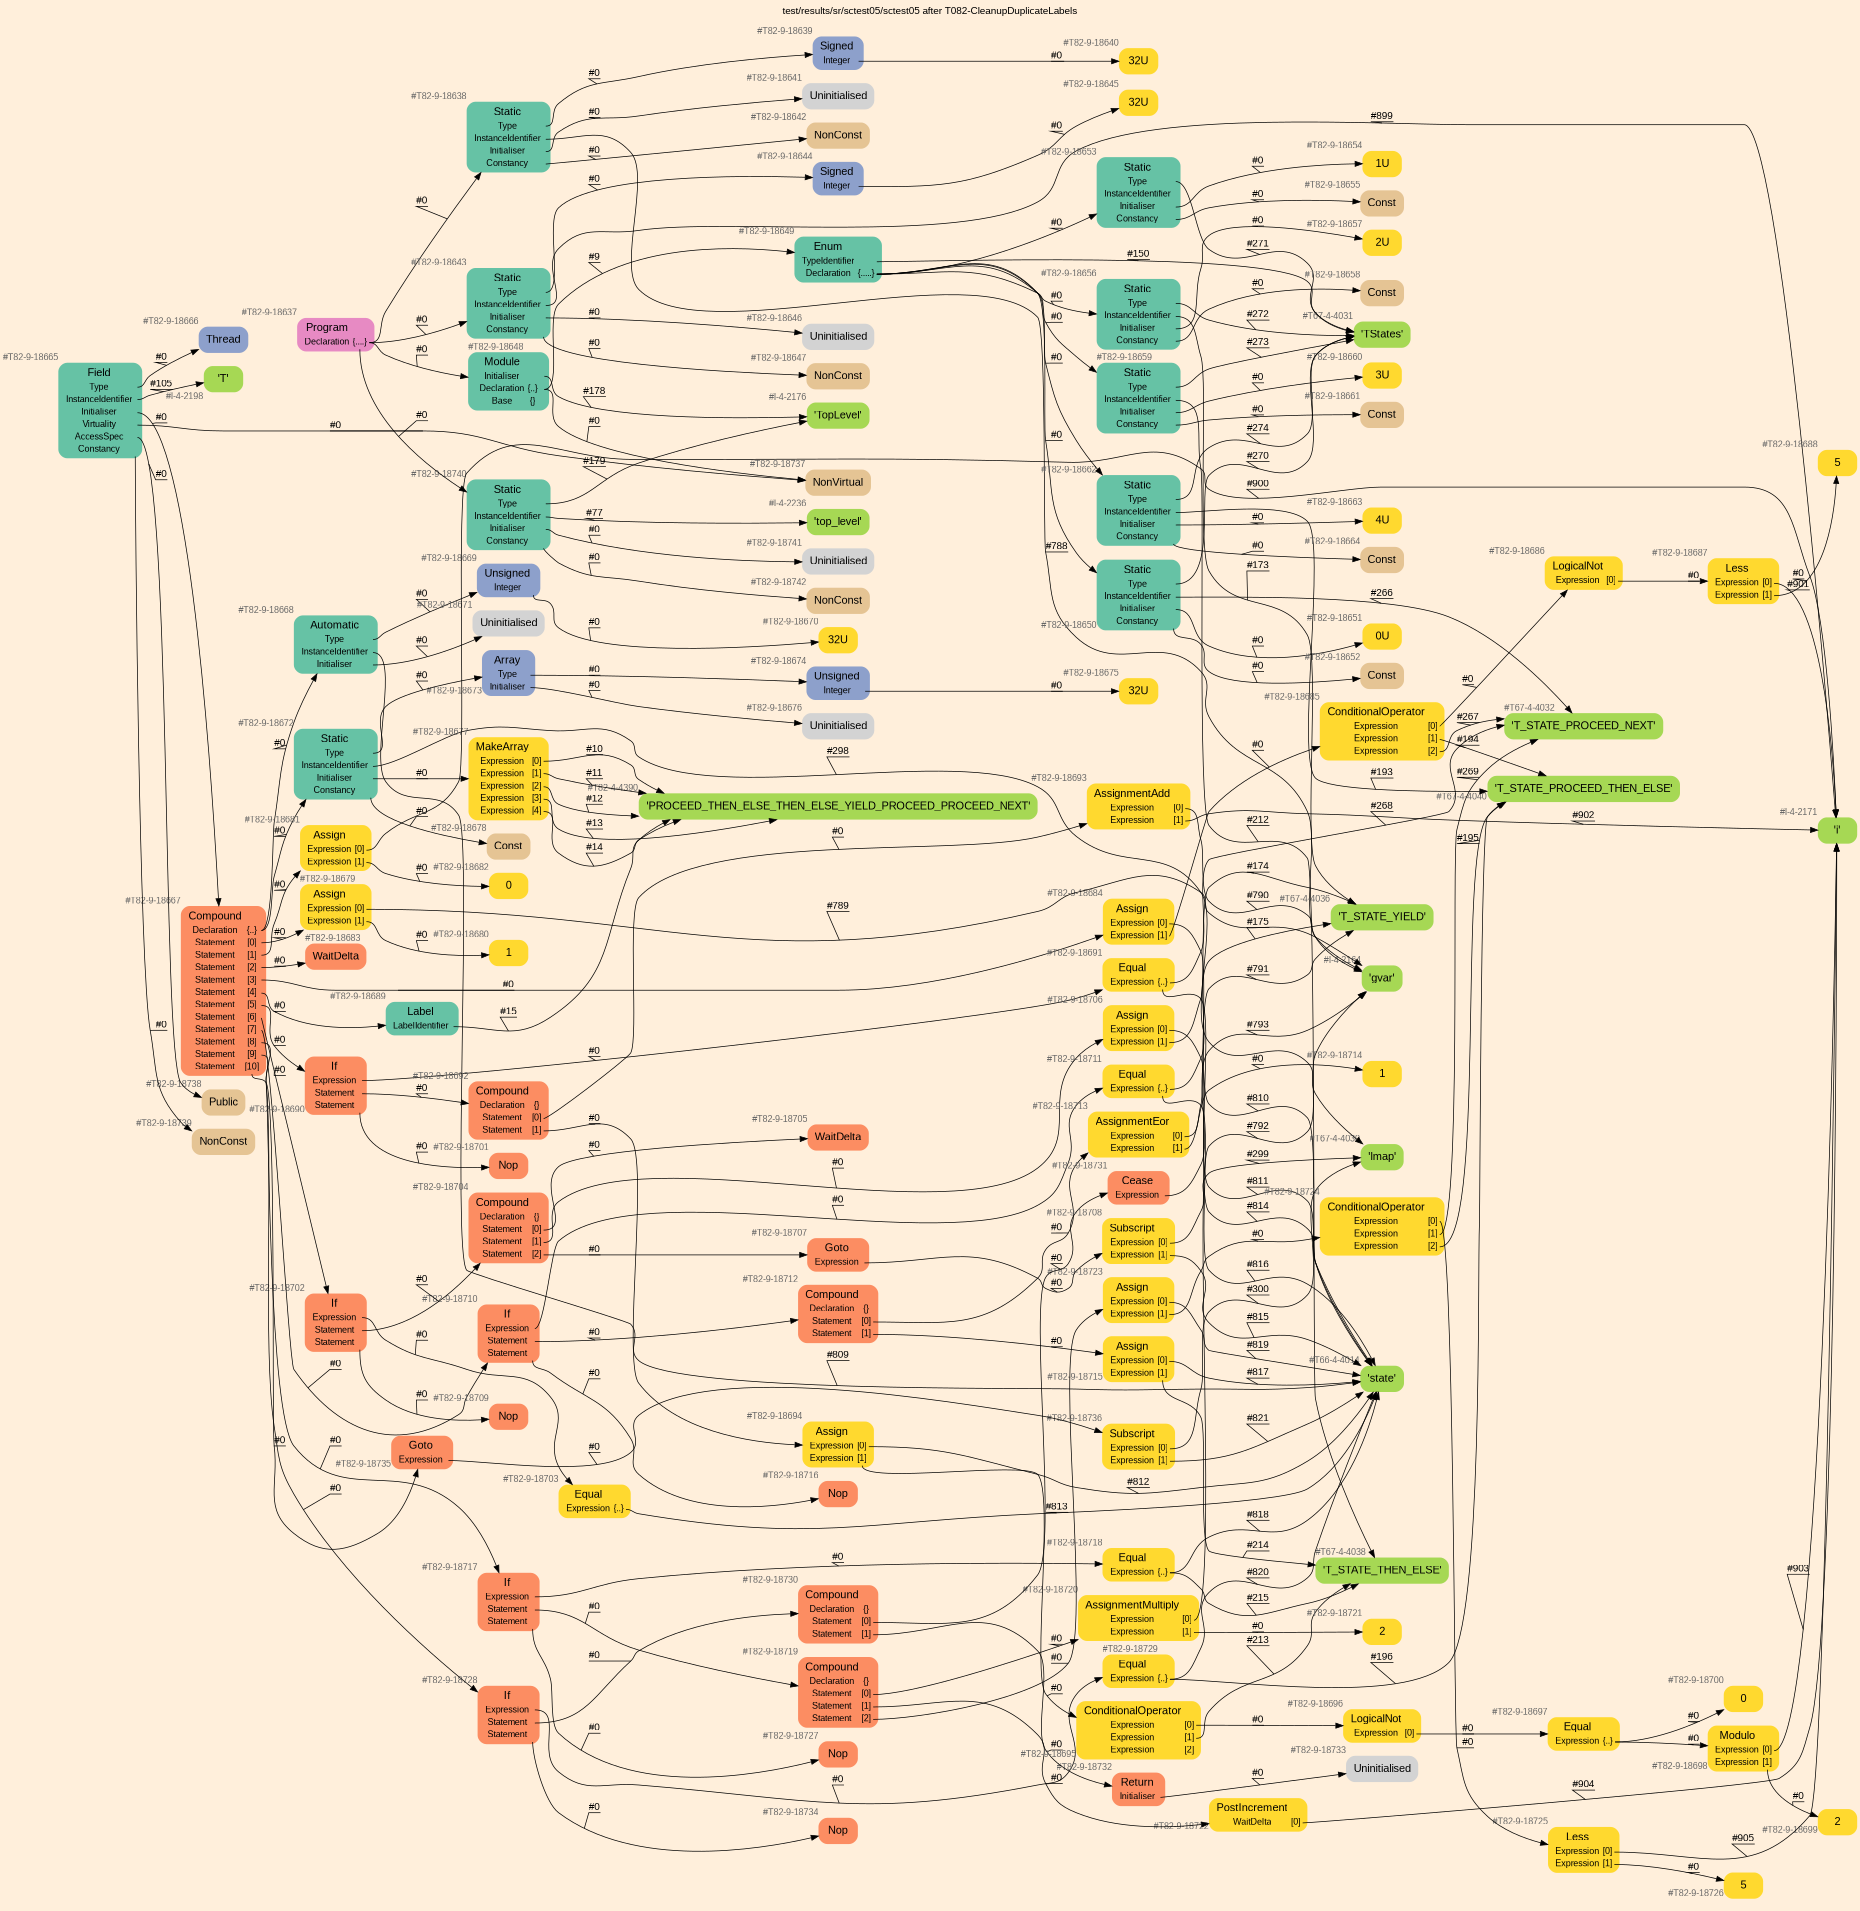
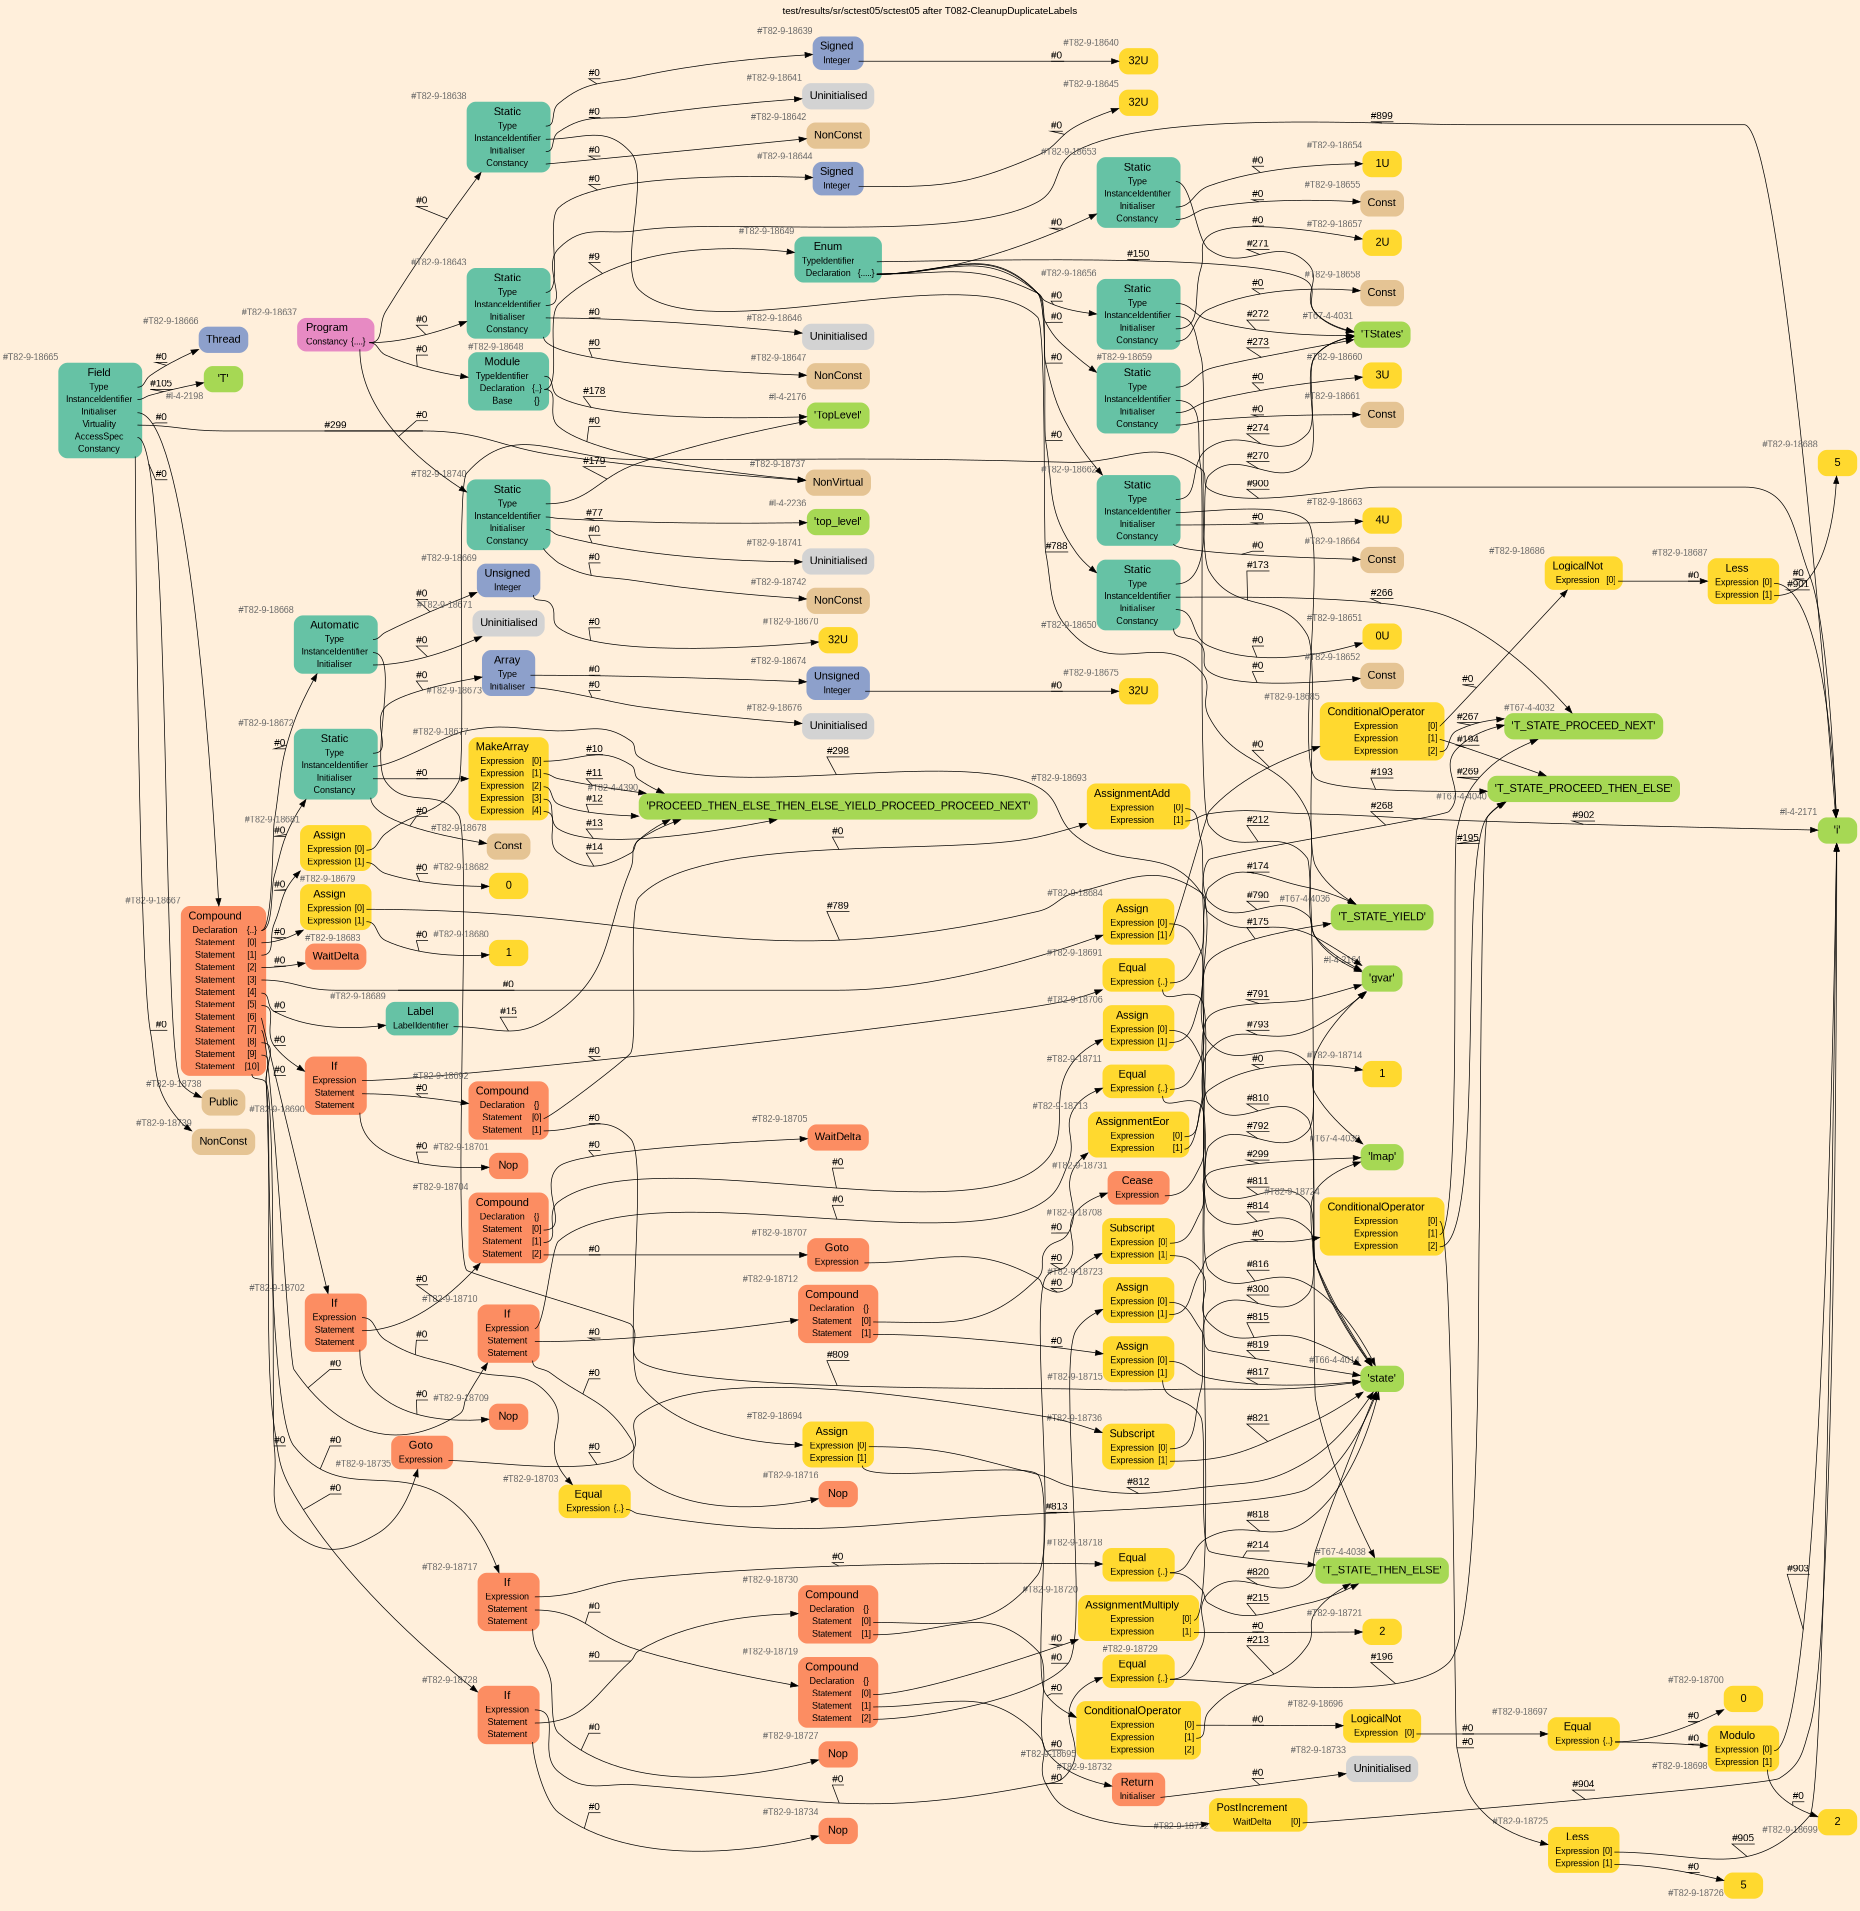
node "Program": text "Declaration" -> "Constancy"
node "Module": text "Initialiser" -> "TypeIdentifier"
edge "Field" -> "NonVirtual": label "#0" -> "#299"
edge "AssignmentEor" -> "'T_STATE_YIELD'": now "AssignmentEor" -> "'gvar'"
